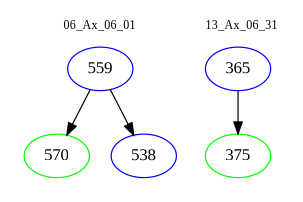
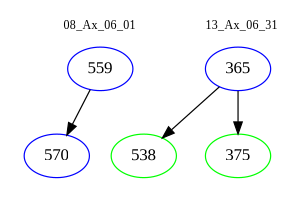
cluster "06_Ax_06_01": label "06_Ax_06_01" -> "08_Ax_06_01"
edge "559" -> "538": now "365" -> "538"
node "570": color green -> blue
node "538": color blue -> green
